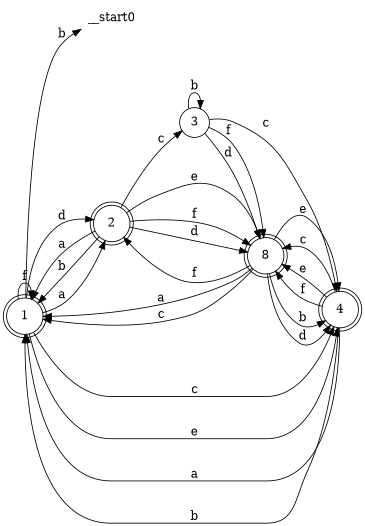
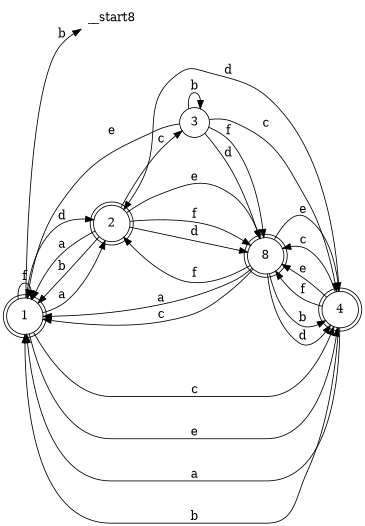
node "__start0": label "__start0" -> "__start8"
edge "4" -> "2": added, label "d"
edge "3" -> "1": added, label "e"
